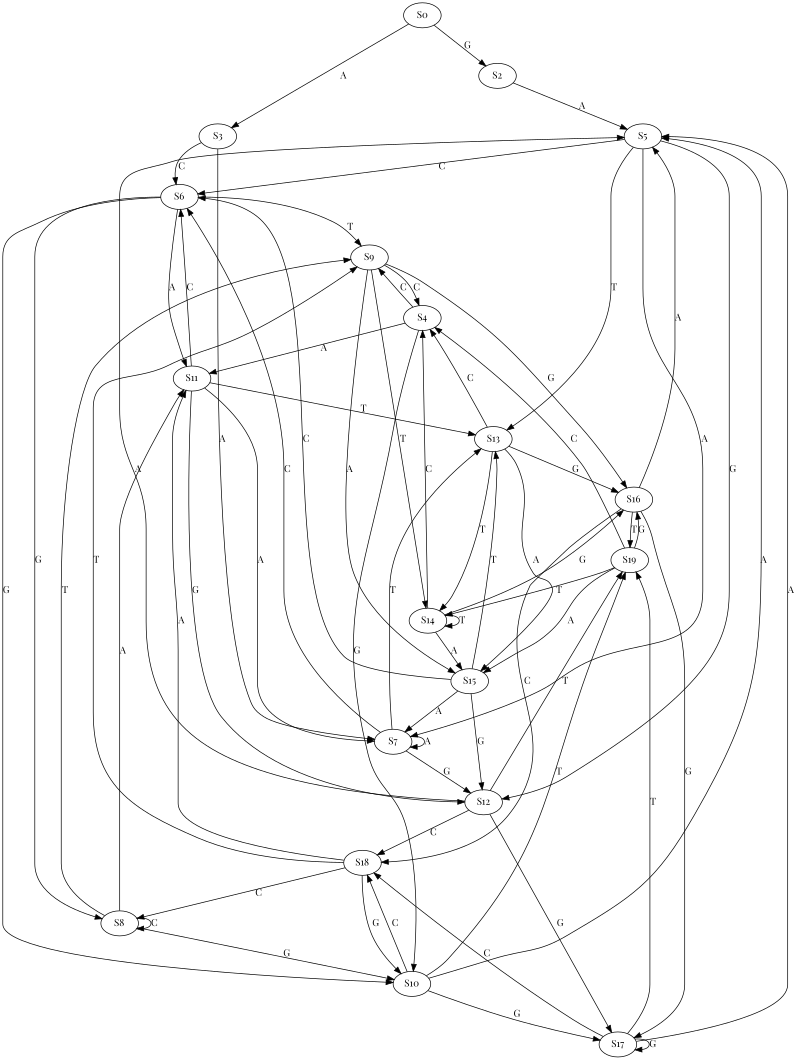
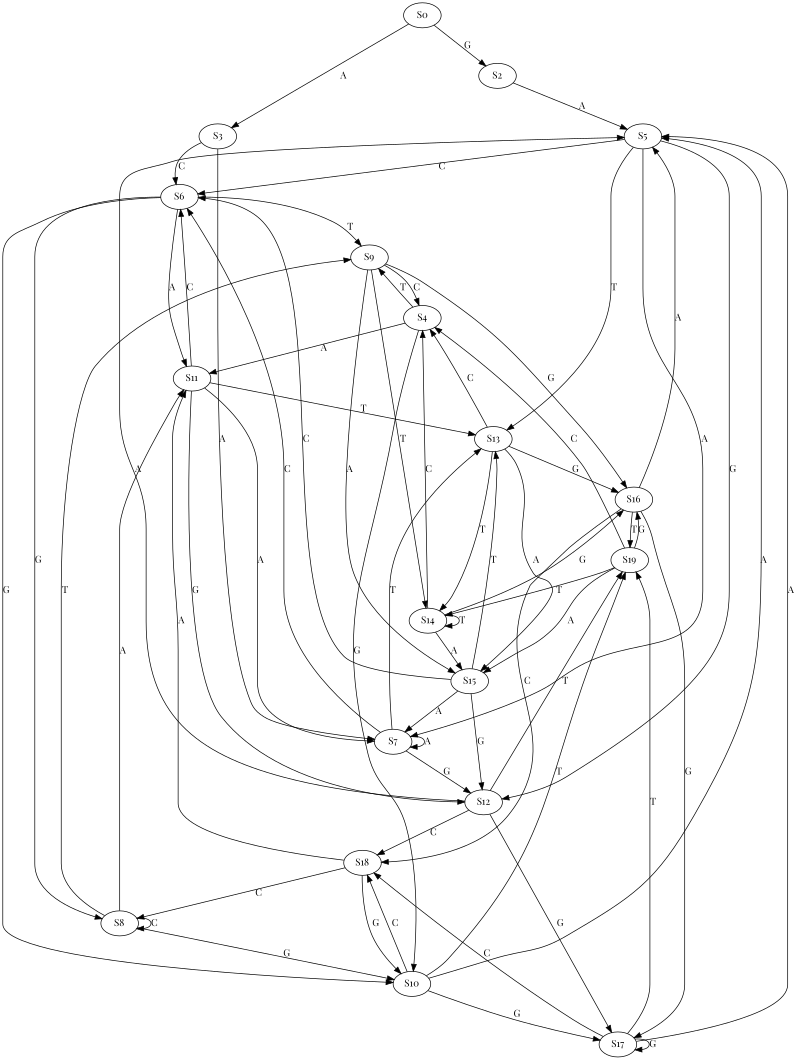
edge "S4" -> "S9": label "C" -> "T"
edge "S18" -> "S9": removed, label "T"
